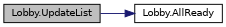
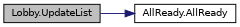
node "Lobby.AllReady": label "Lobby.AllReady" -> "AllReady.AllReady"
